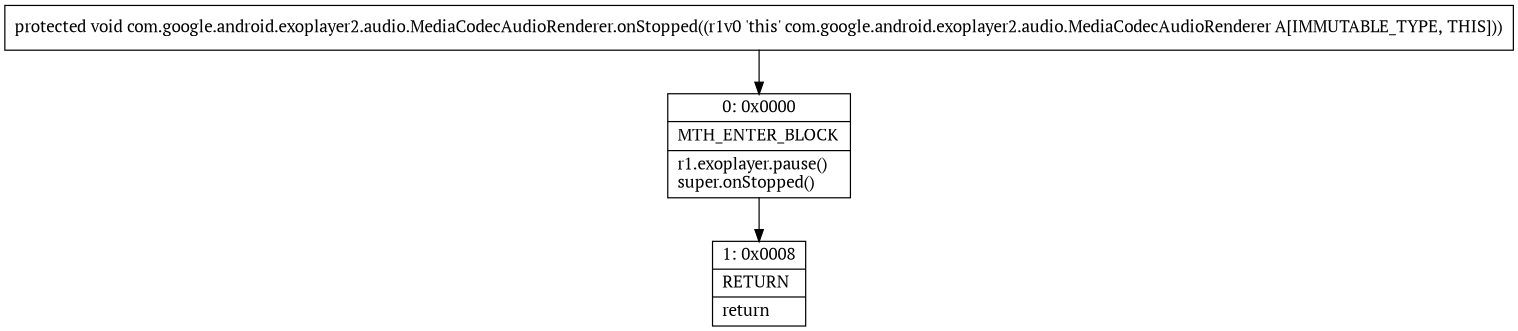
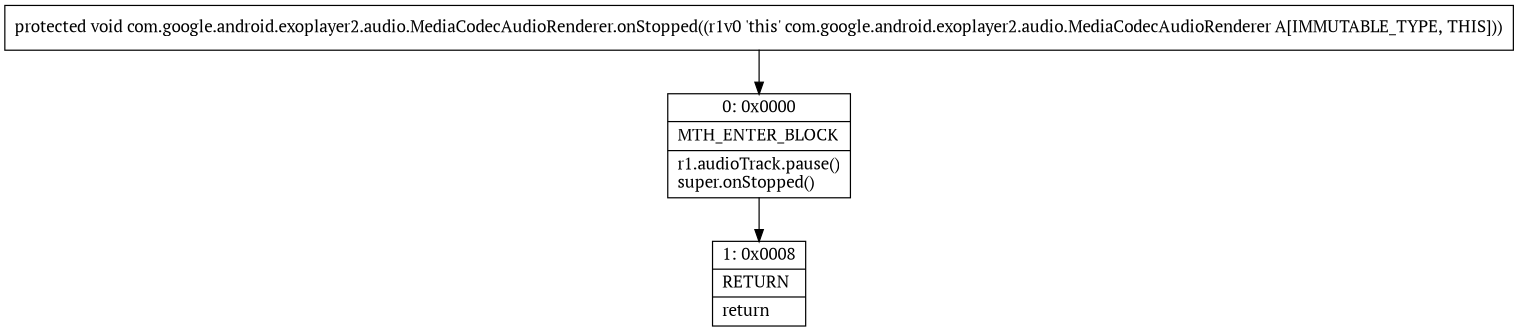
node "0: 0x0000": text "r1.exoplayer.pause()" -> "r1.audioTrack.pause()"
